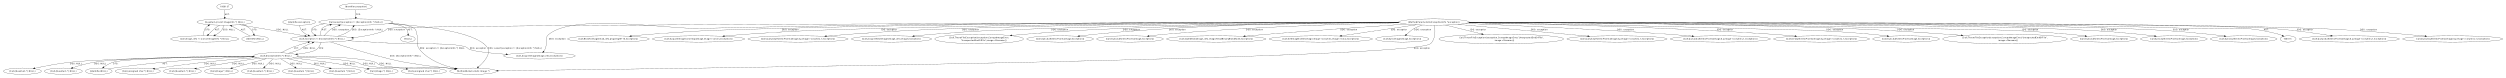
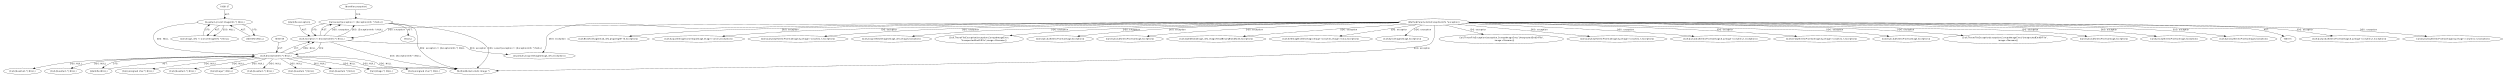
edge "(Quantum,(const ImageInfo *) NULL)" -> "(Call,exception != (ExceptionInfo *) NULL)": now "(Quantum,(const ImageInfo *) NULL)" -> "(Call,(ExceptionInfo *) NULL)"
node "1000158": added
node "(Call,AcquireImage(image_info,exception))": label "(Call,AcquireImage(image_info,exception))" -> "(Quantum,AcquireImage(image_info,exception))"
